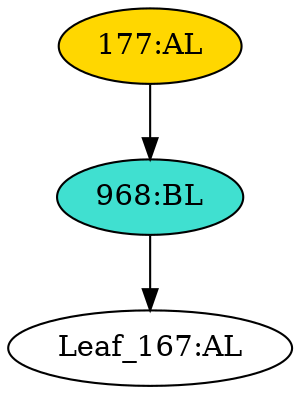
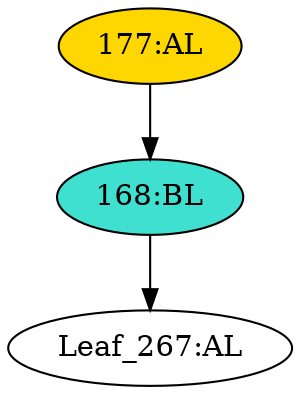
node "968:BL": label "968:BL" -> "168:BL"
node "Leaf_167:AL": label "Leaf_167:AL" -> "Leaf_267:AL"
